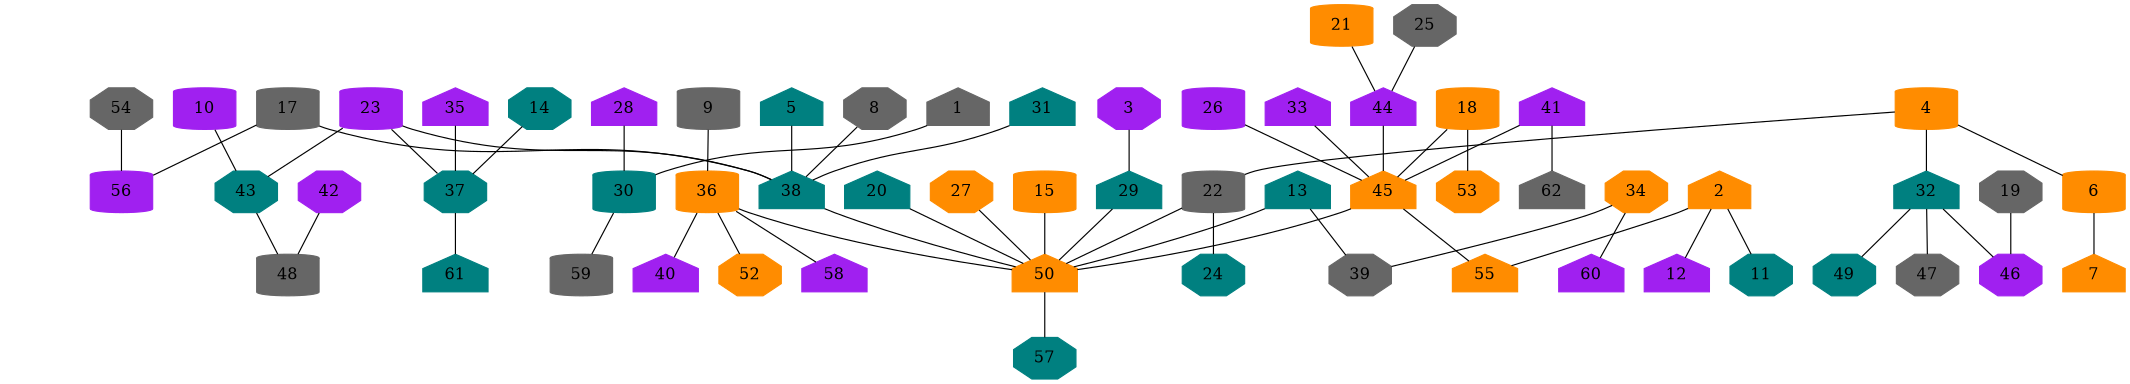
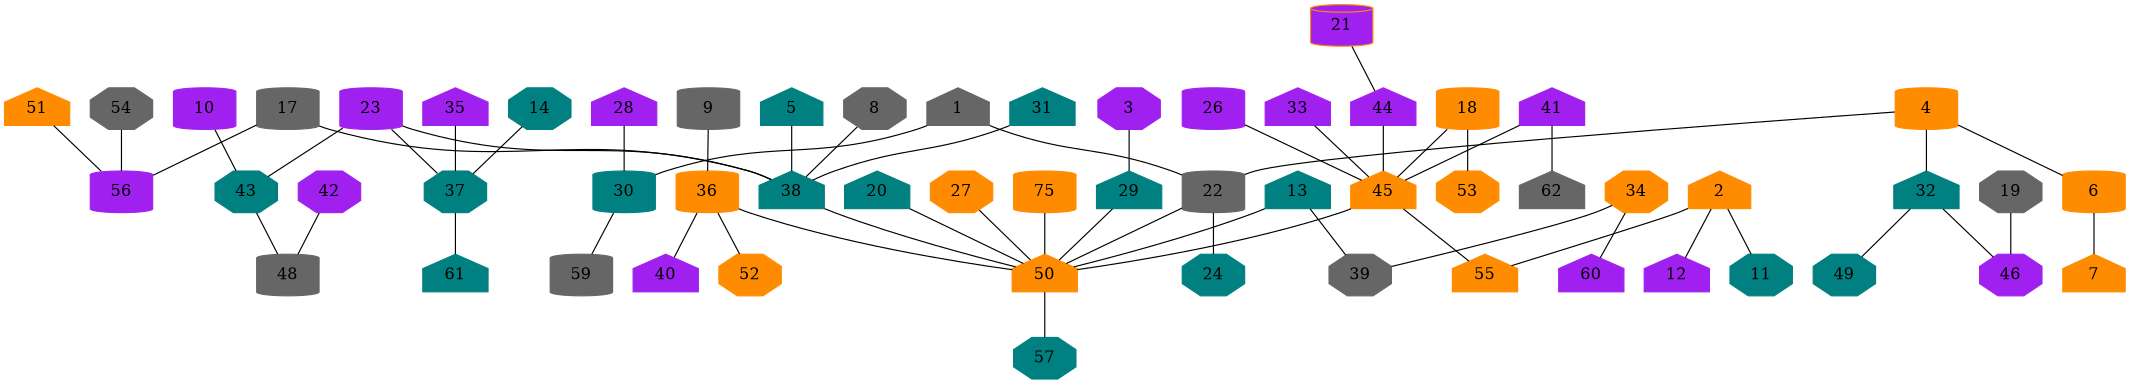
node "21": fillcolor darkorange -> purple
node "25": removed
node "51": added
edge "1" -- "22": added
node "15": label "15" -> "75"
node "58": removed
node "47": removed
